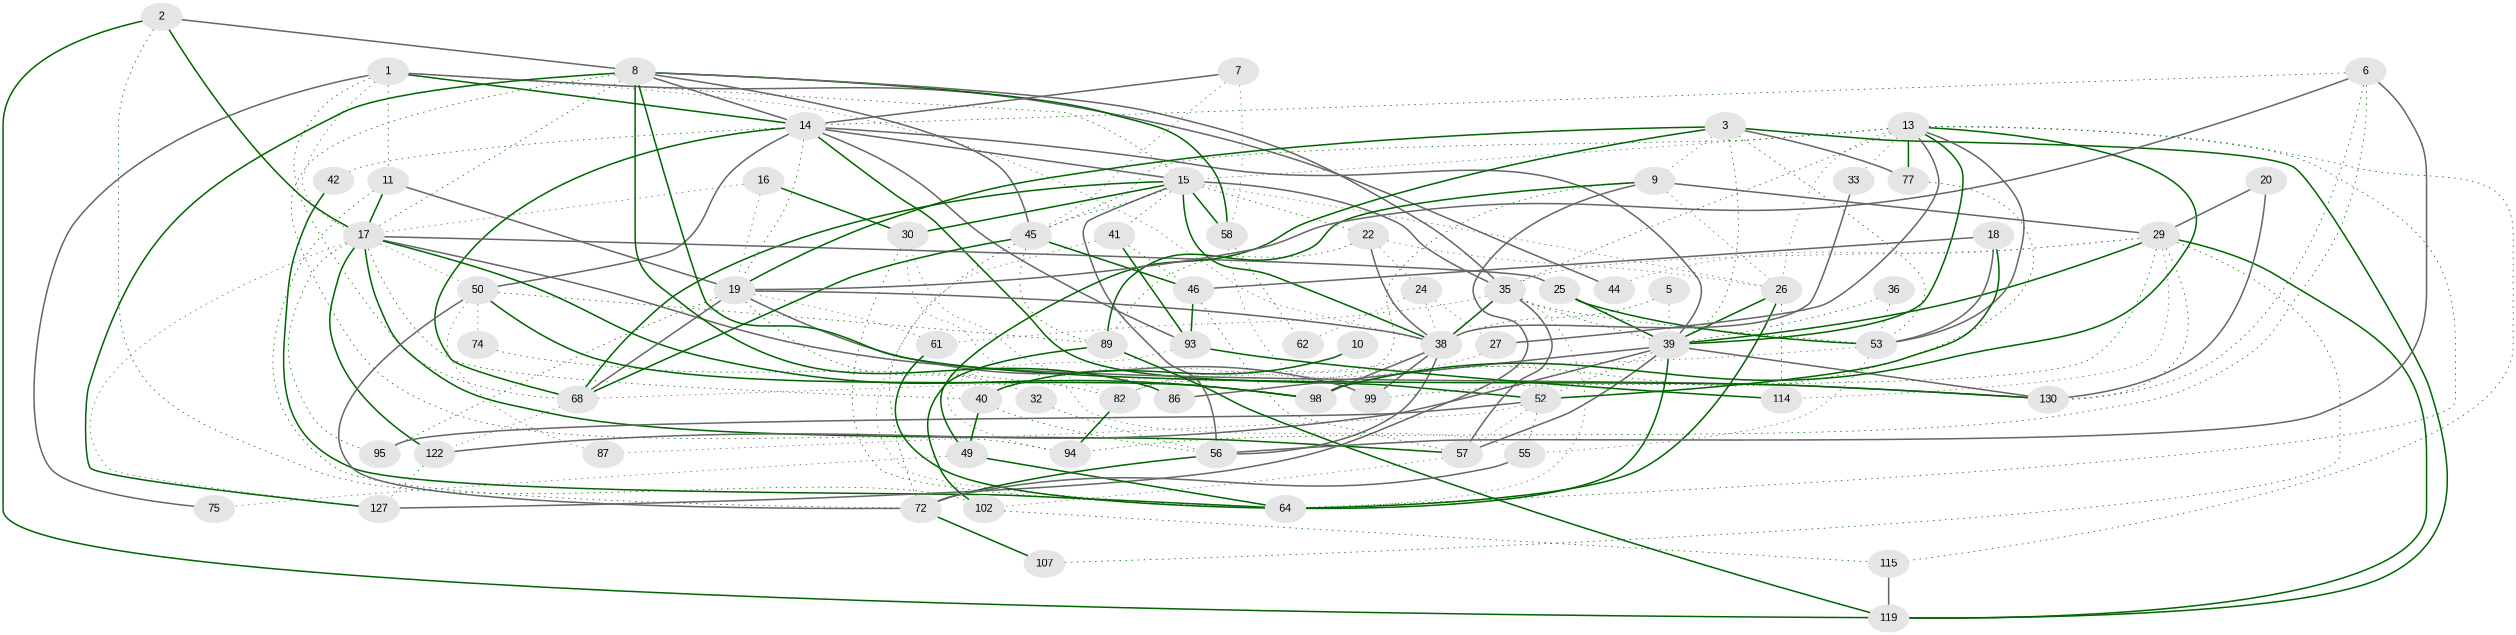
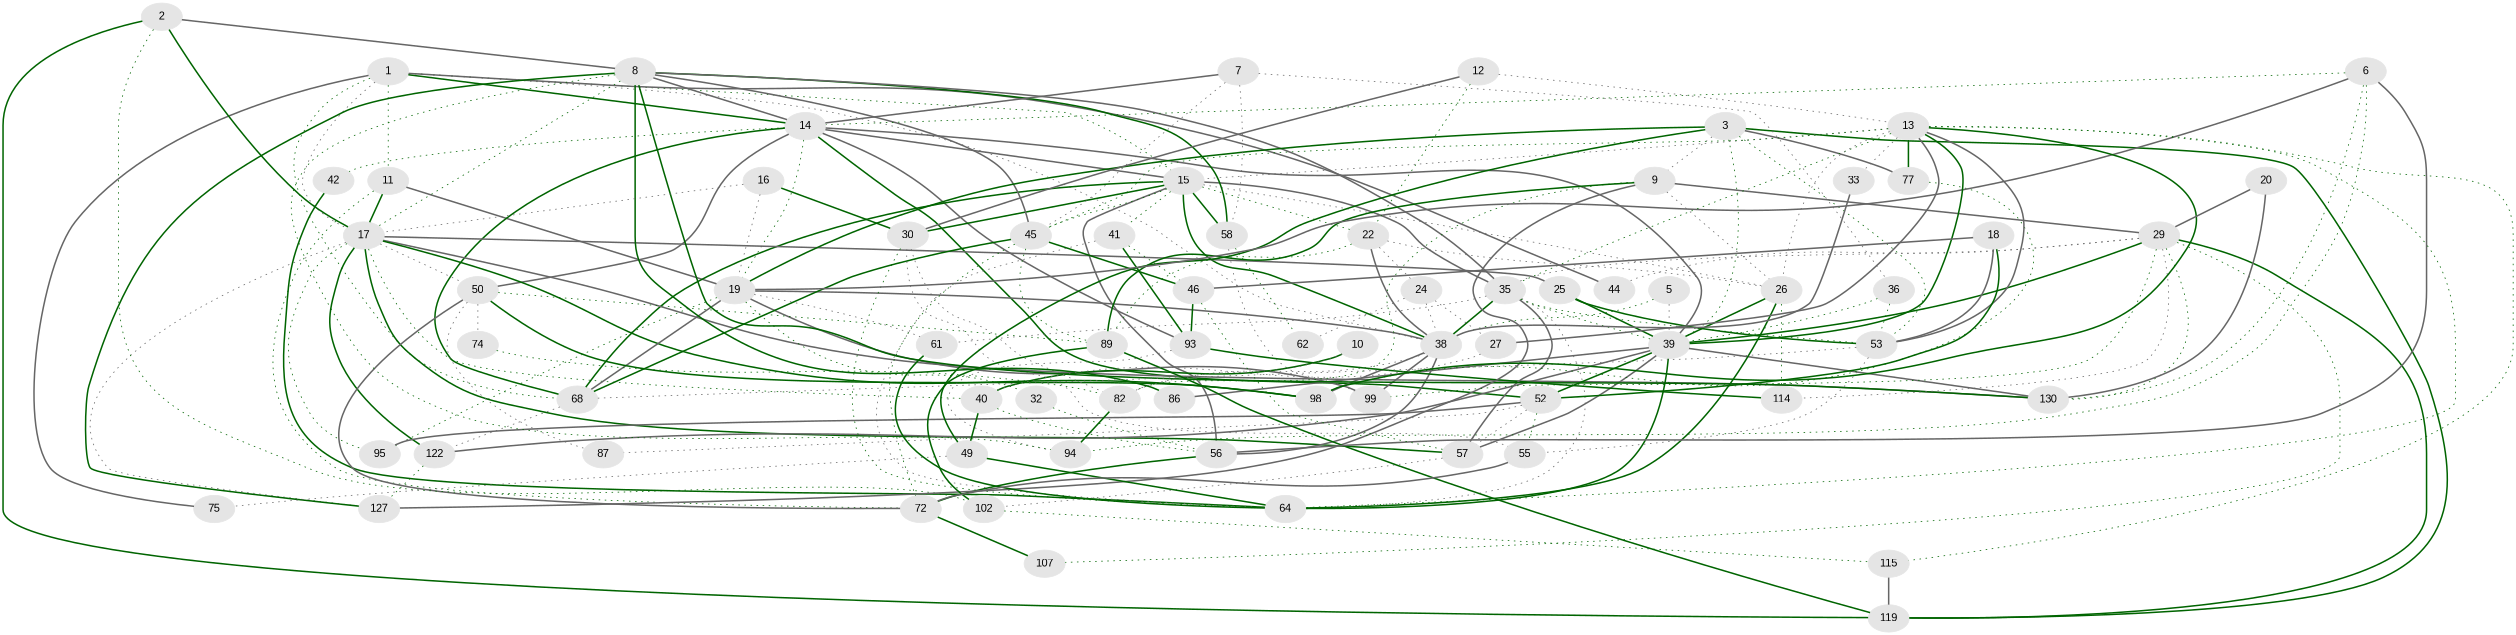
node "12": added
edge "7" -- "36": added
edge "39" -- "52": style dotted -> bold
